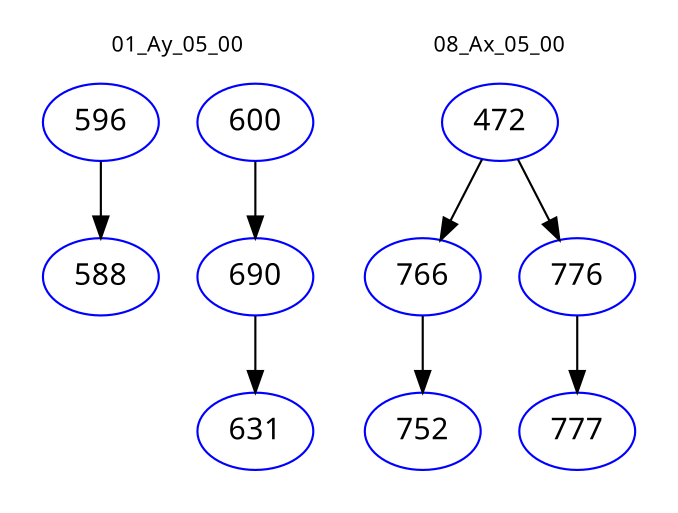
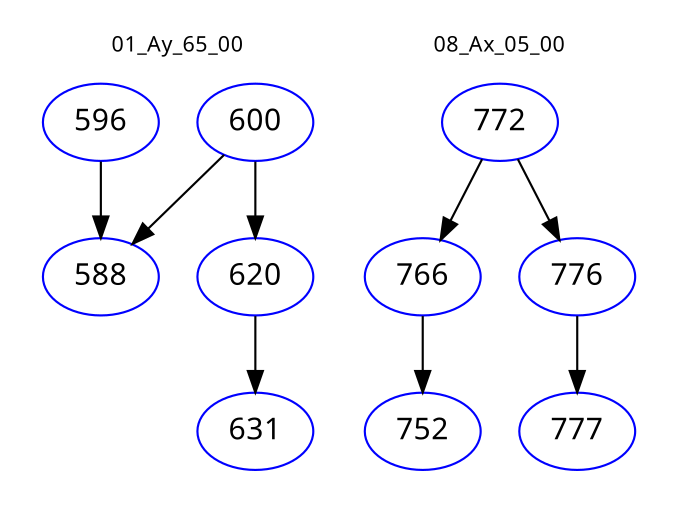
cluster "01_Ay_05_00": label "01_Ay_05_00" -> "01_Ay_65_00"
node "472": label "472" -> "772"
edge "600" -> "588": added
node "690": label "690" -> "620"
